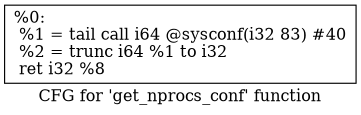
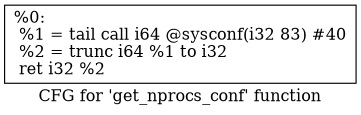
node "%0:": text "ret i32 %8" -> "ret i32 %2"
